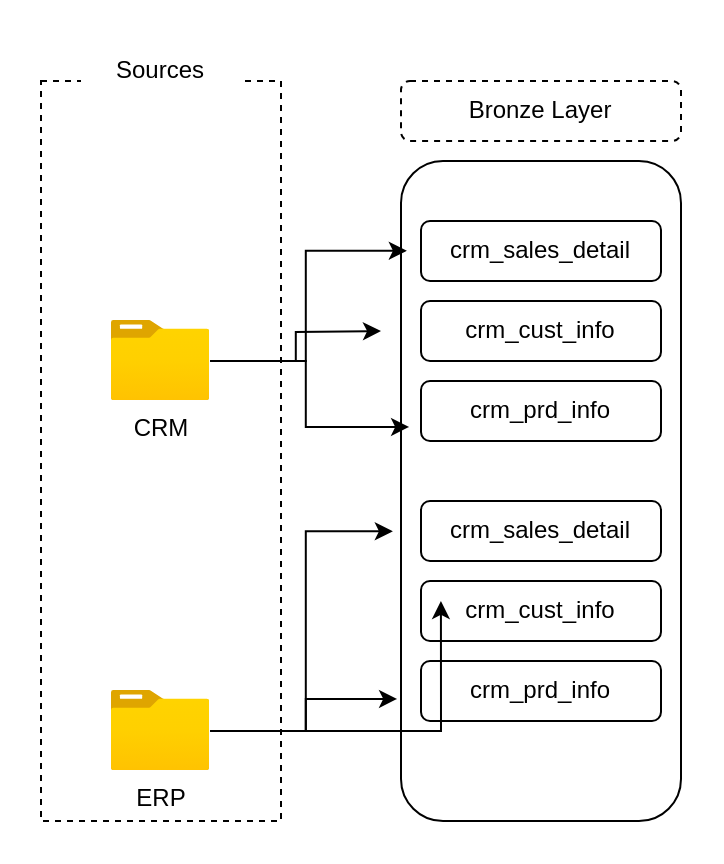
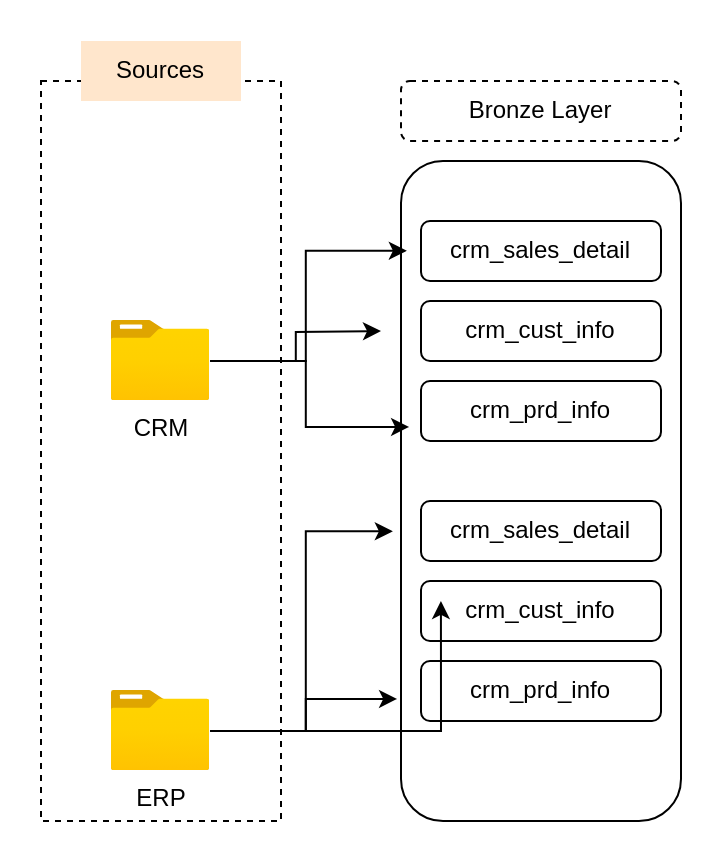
node "Sources": fillcolor #ffffff -> #ffe6cc
